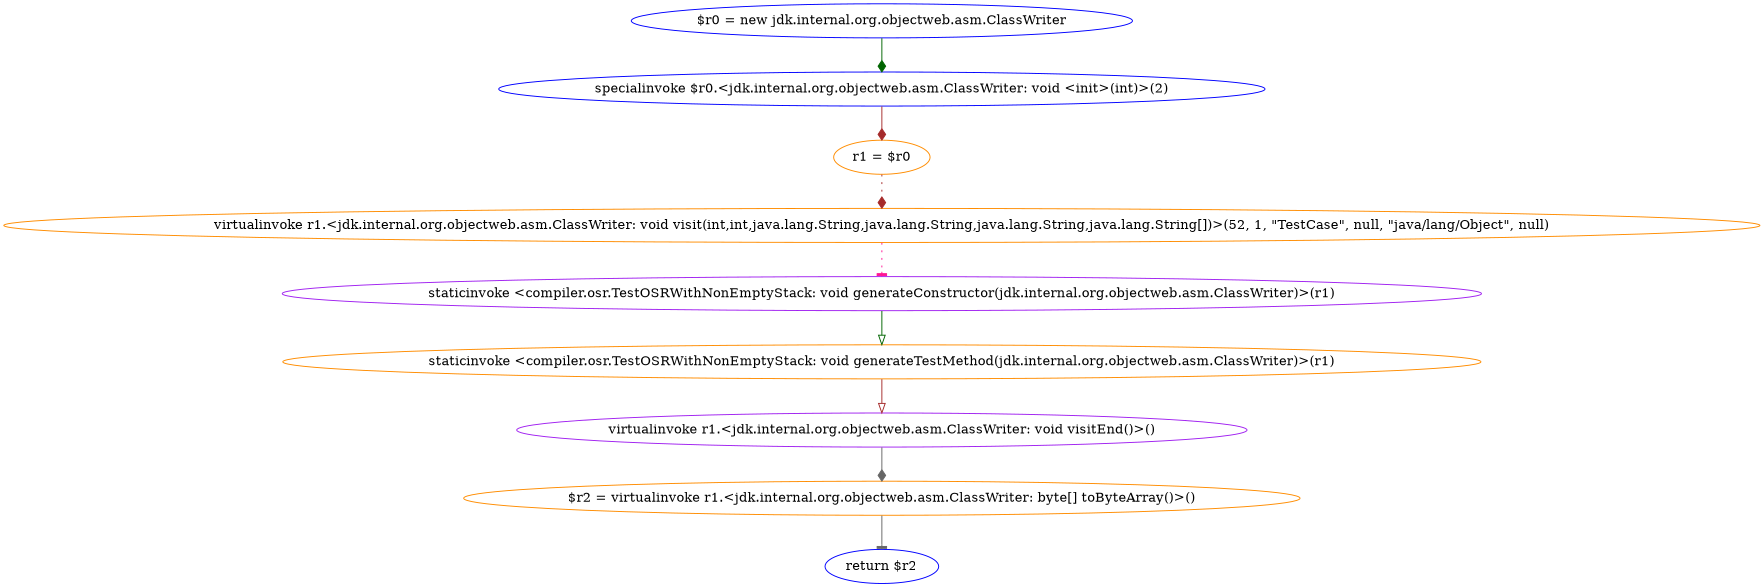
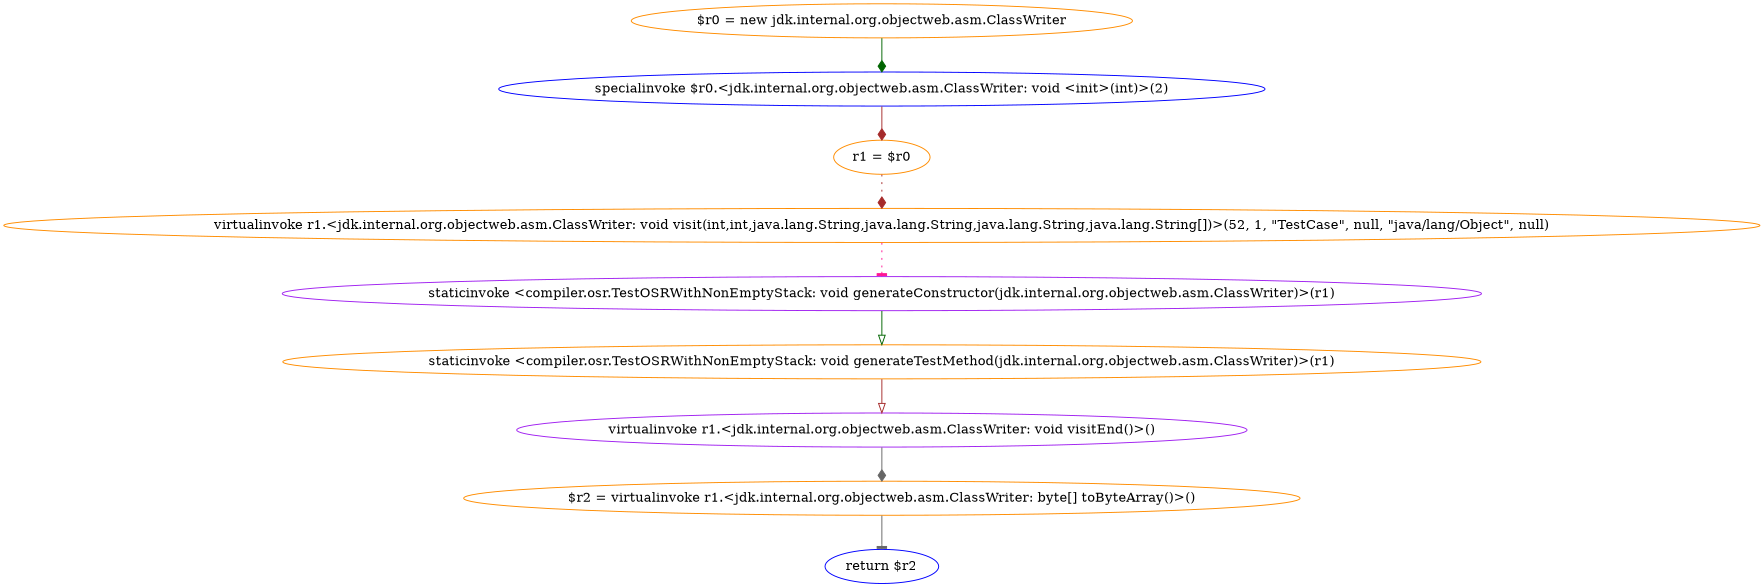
node "$r0 = new jdk.internal.org.objectweb.asm.ClassWriter": color blue -> darkorange
